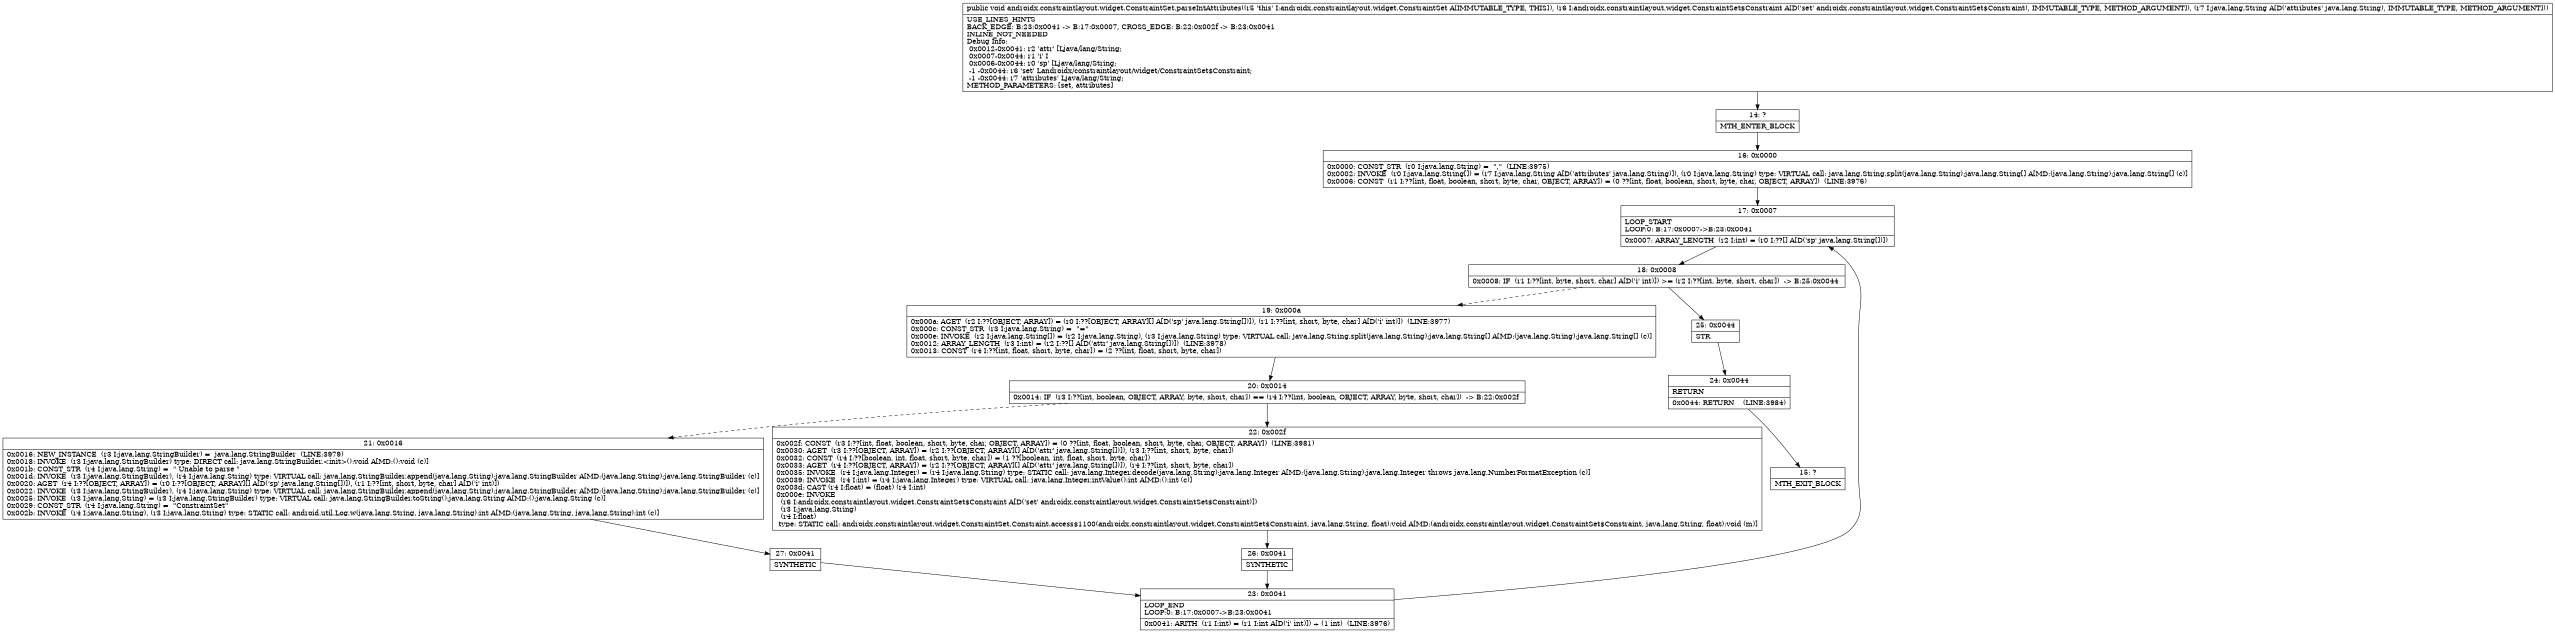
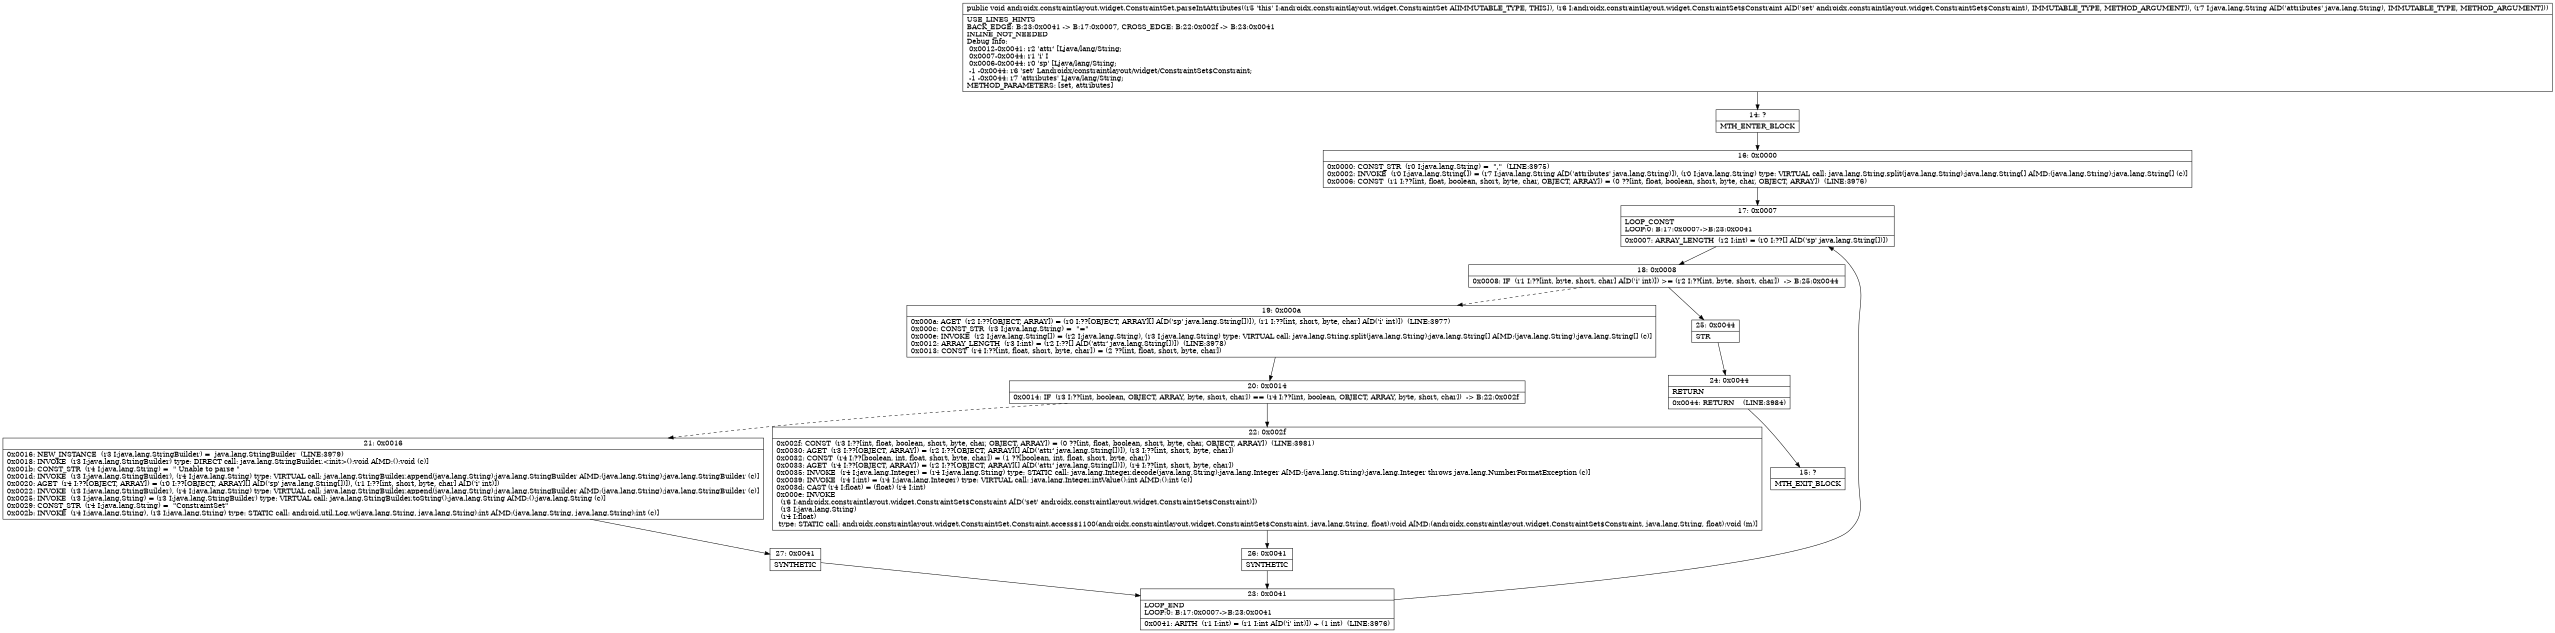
node "17: 0x0007": text "LOOP_START" -> "LOOP_CONST"
